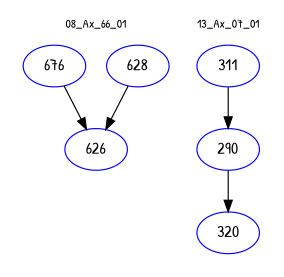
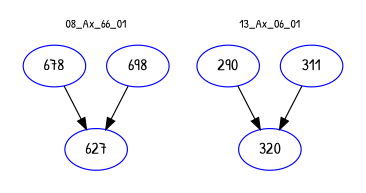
cluster "13_Ax_07_01": label "13_Ax_07_01" -> "13_Ax_06_01"
node "676": label "676" -> "678"
node "628": label "628" -> "698"
edge "311" -> "290": now "311" -> "320"
node "626": label "626" -> "627"
